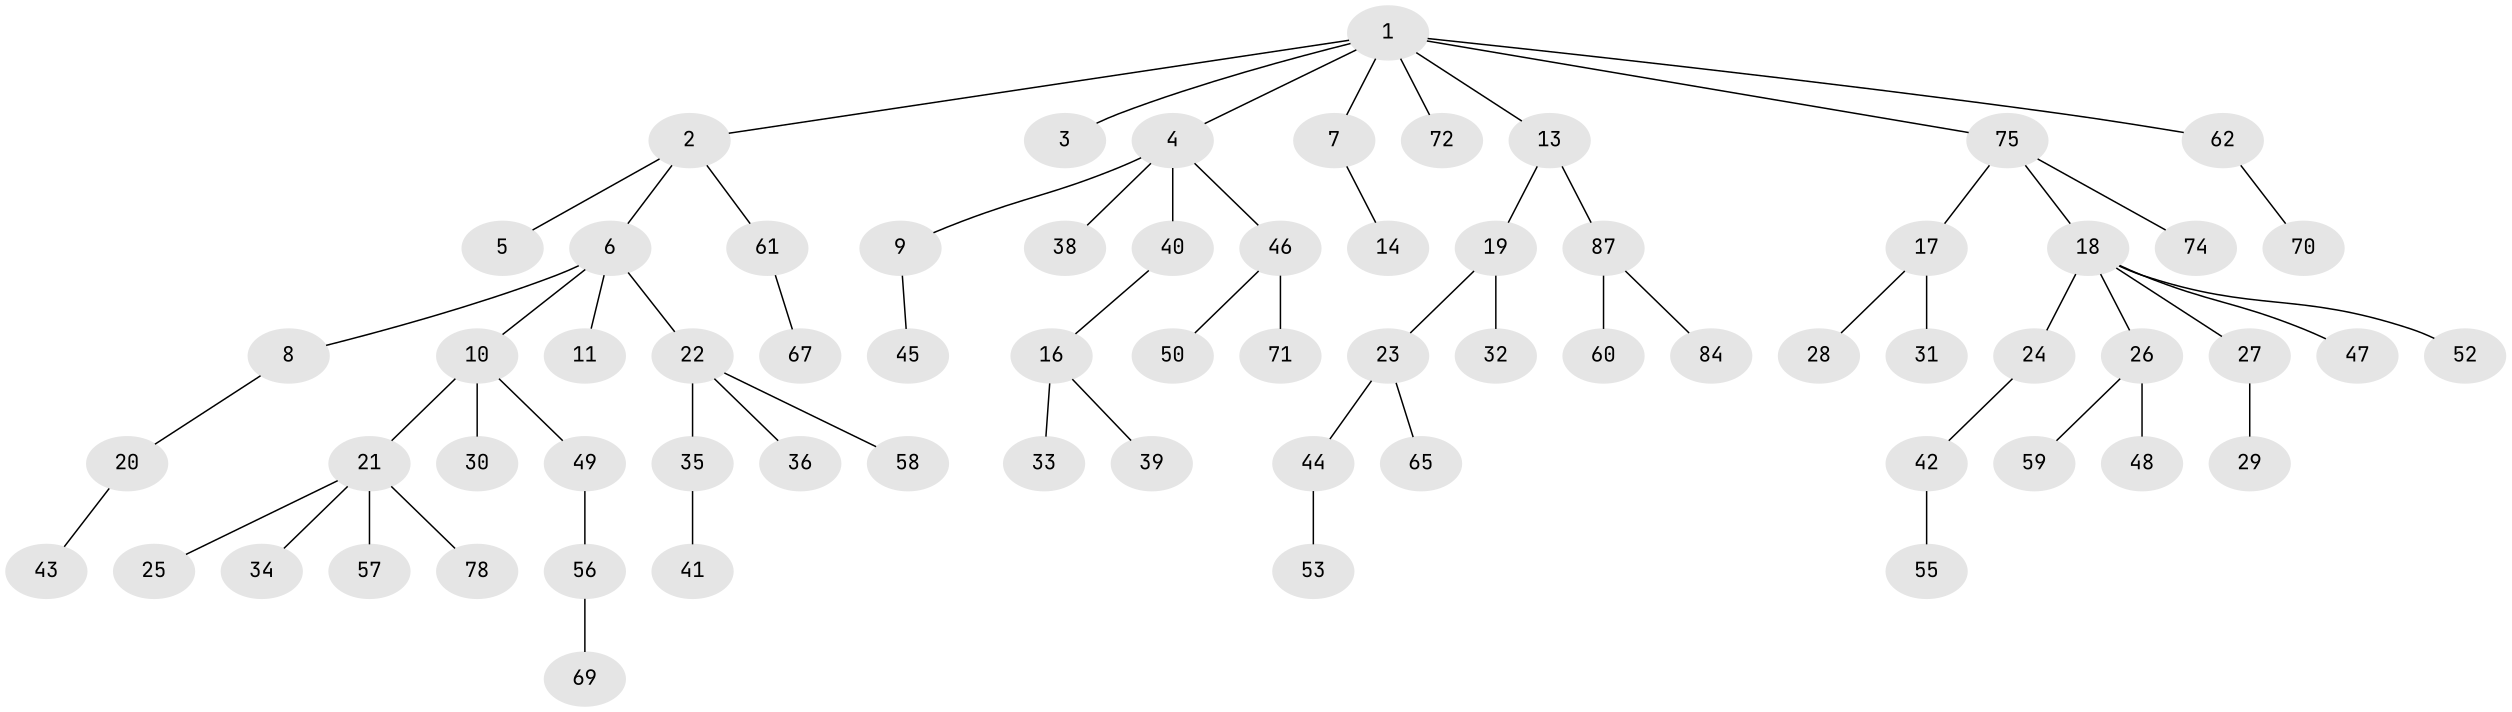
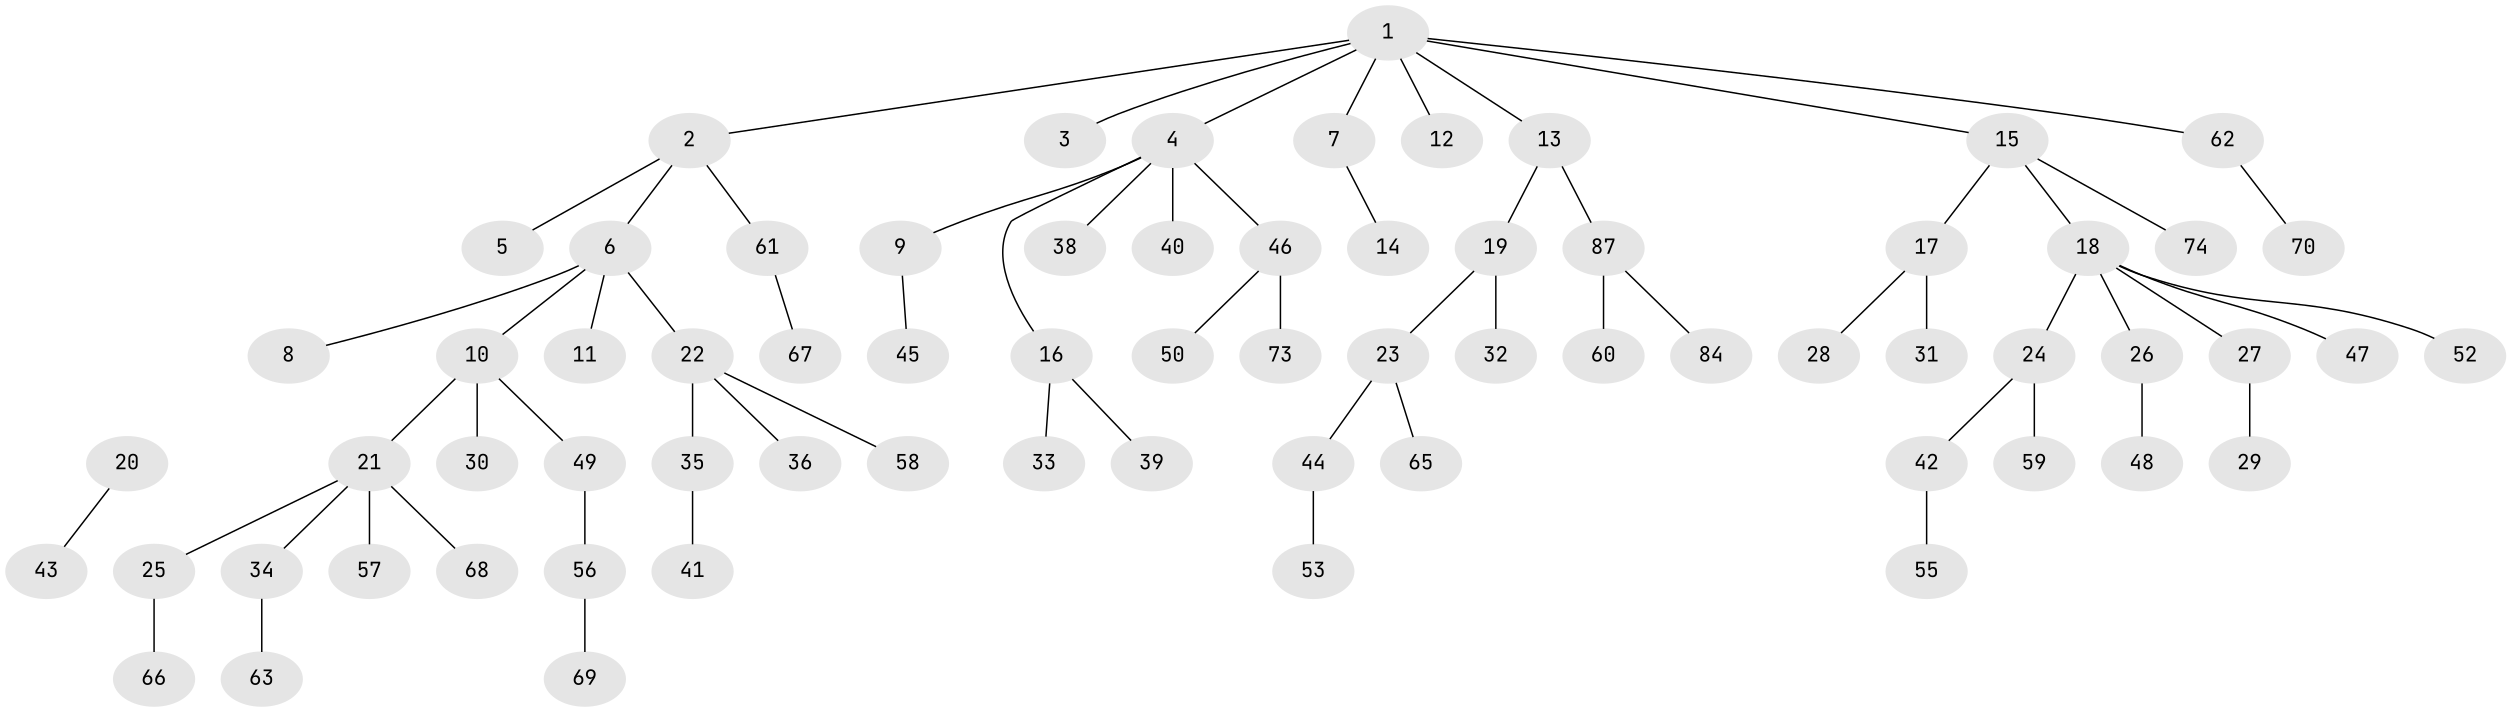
node "72": label "72" -> "12"
node "75": label "75" -> "15"
edge "40" -- "16": now "4" -- "16"
node "71": label "71" -> "73"
edge "8" -- "20": removed
edge "26" -- "59": now "24" -- "59"
node "78": label "78" -> "68"
node "66": added
node "63": added
